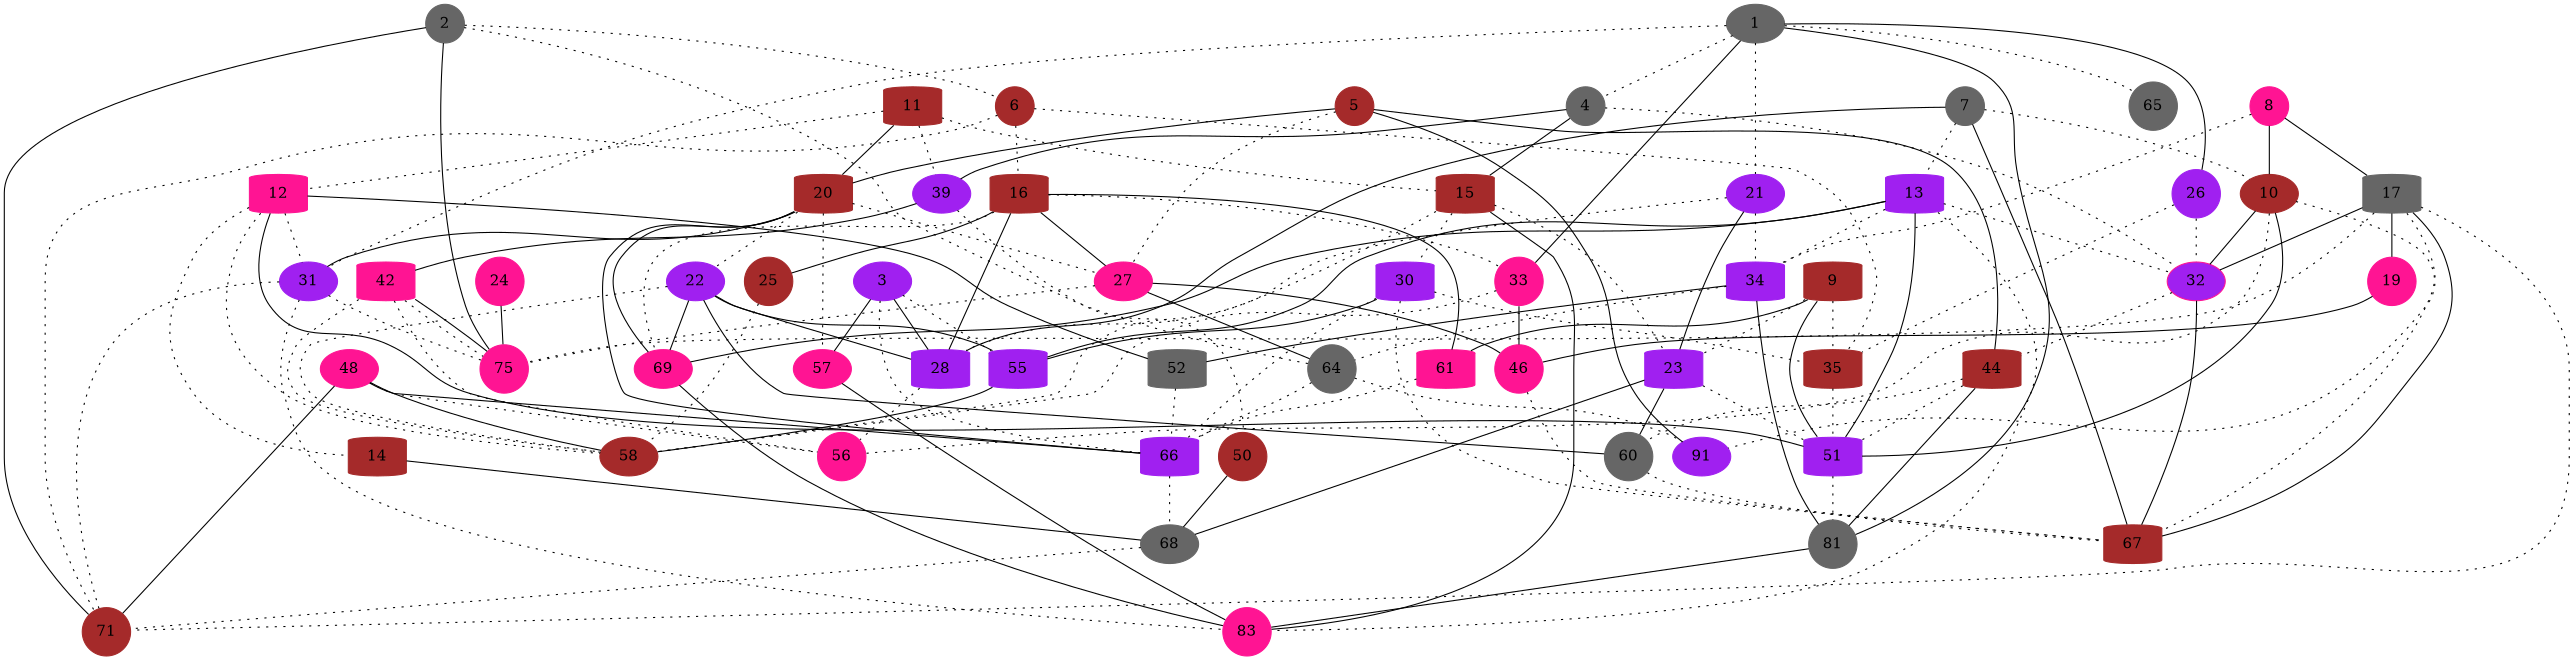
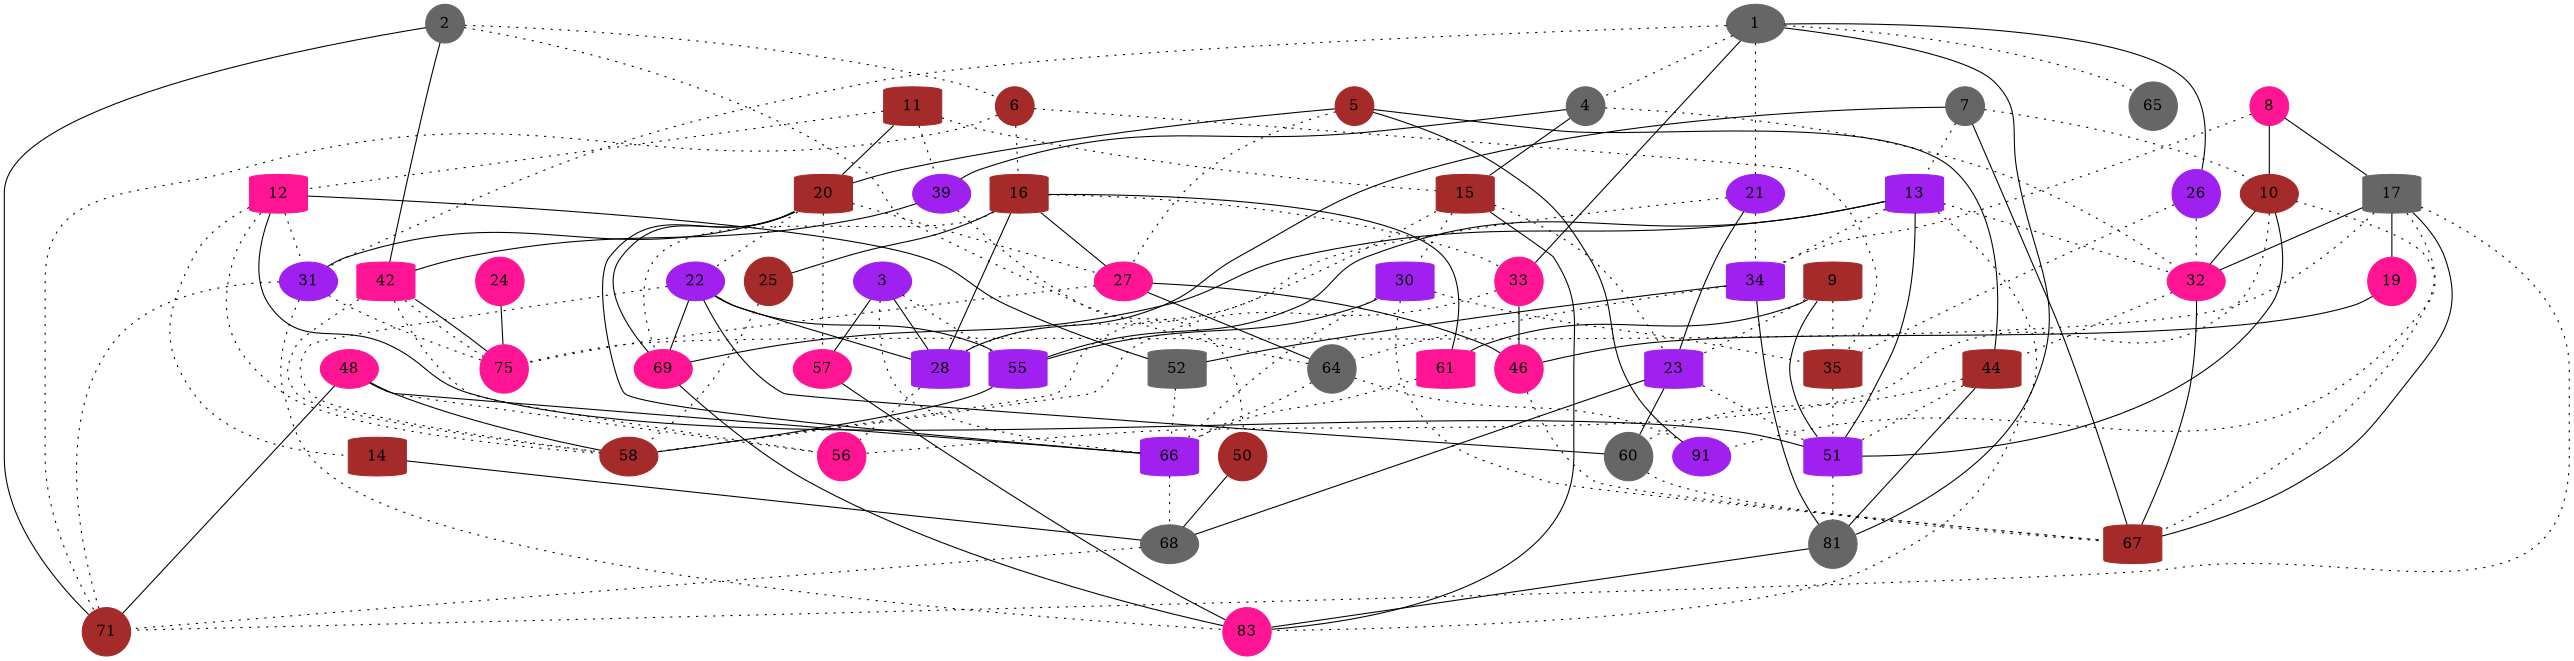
edge "2" -- "75": now "2" -- "42"
node "32": fillcolor purple -> deeppink
